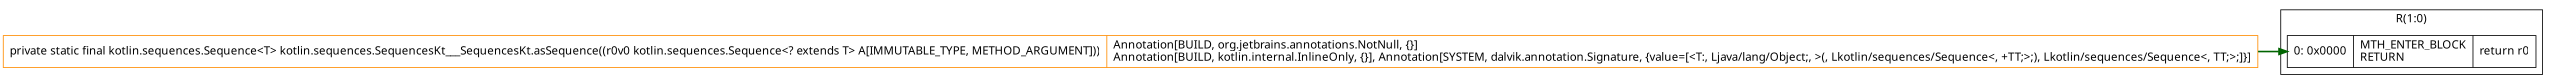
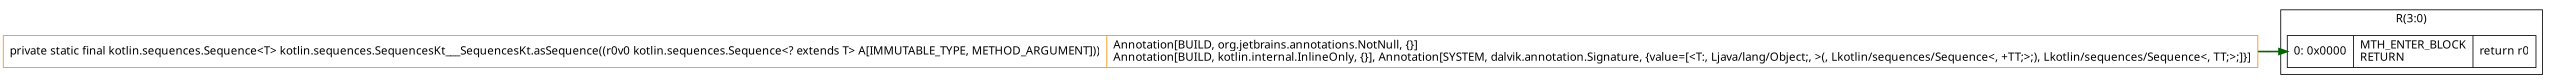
cluster "R(1:0)": label "R(1:0)" -> "R(3:0)"
